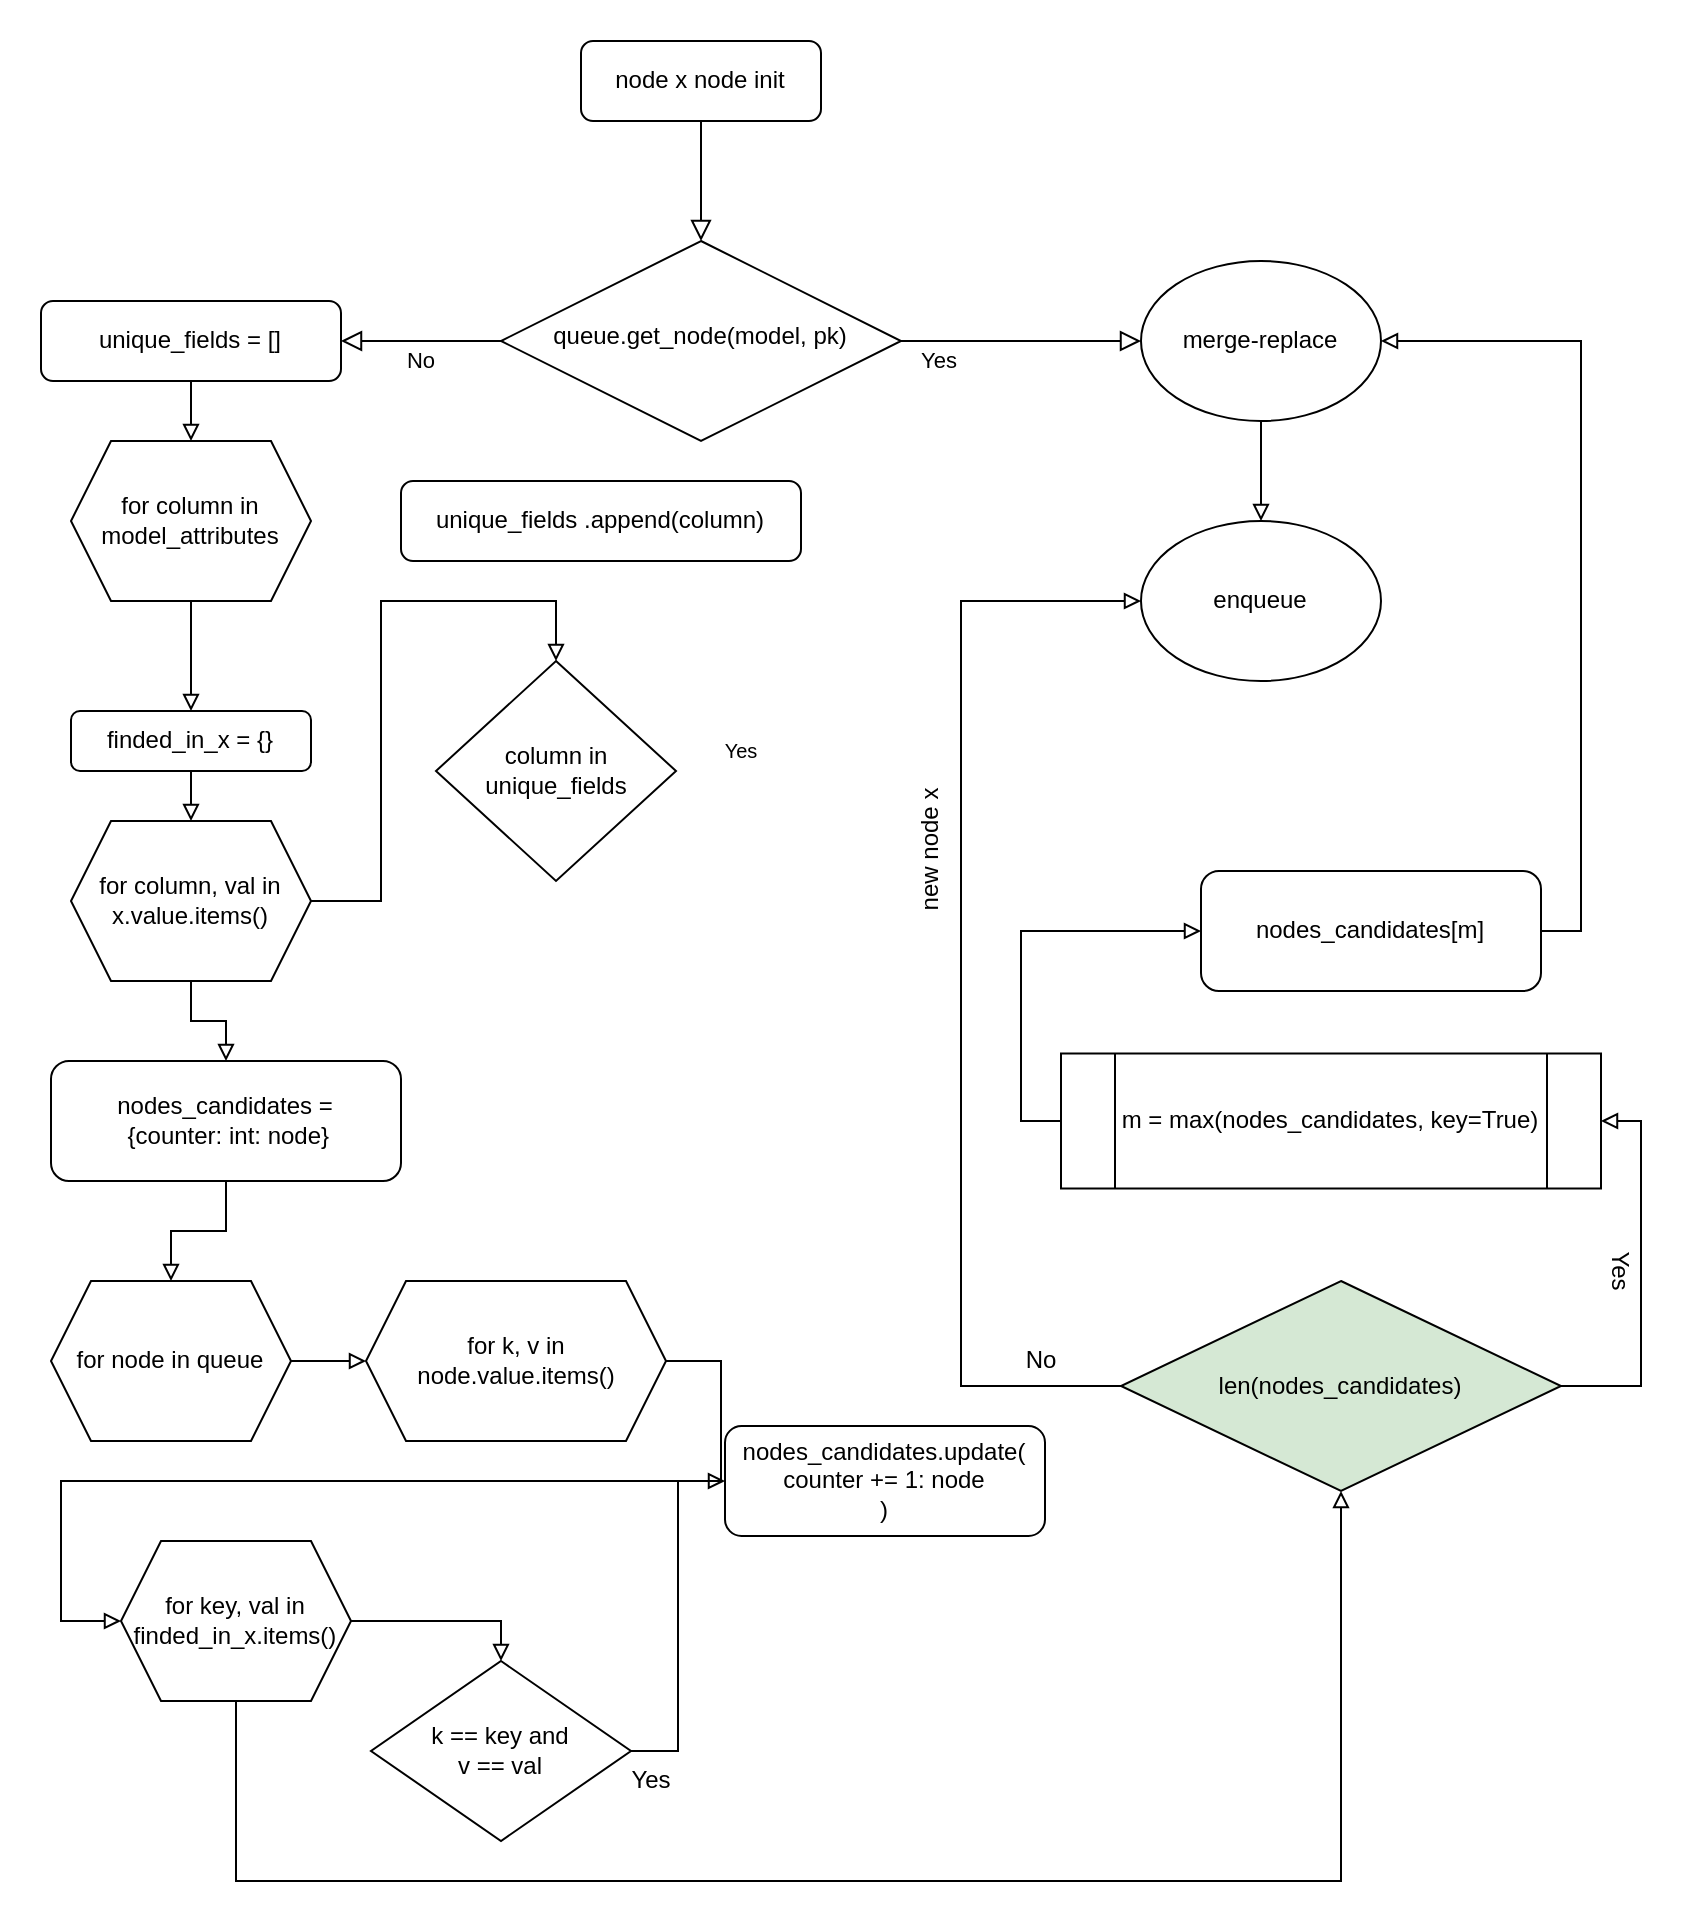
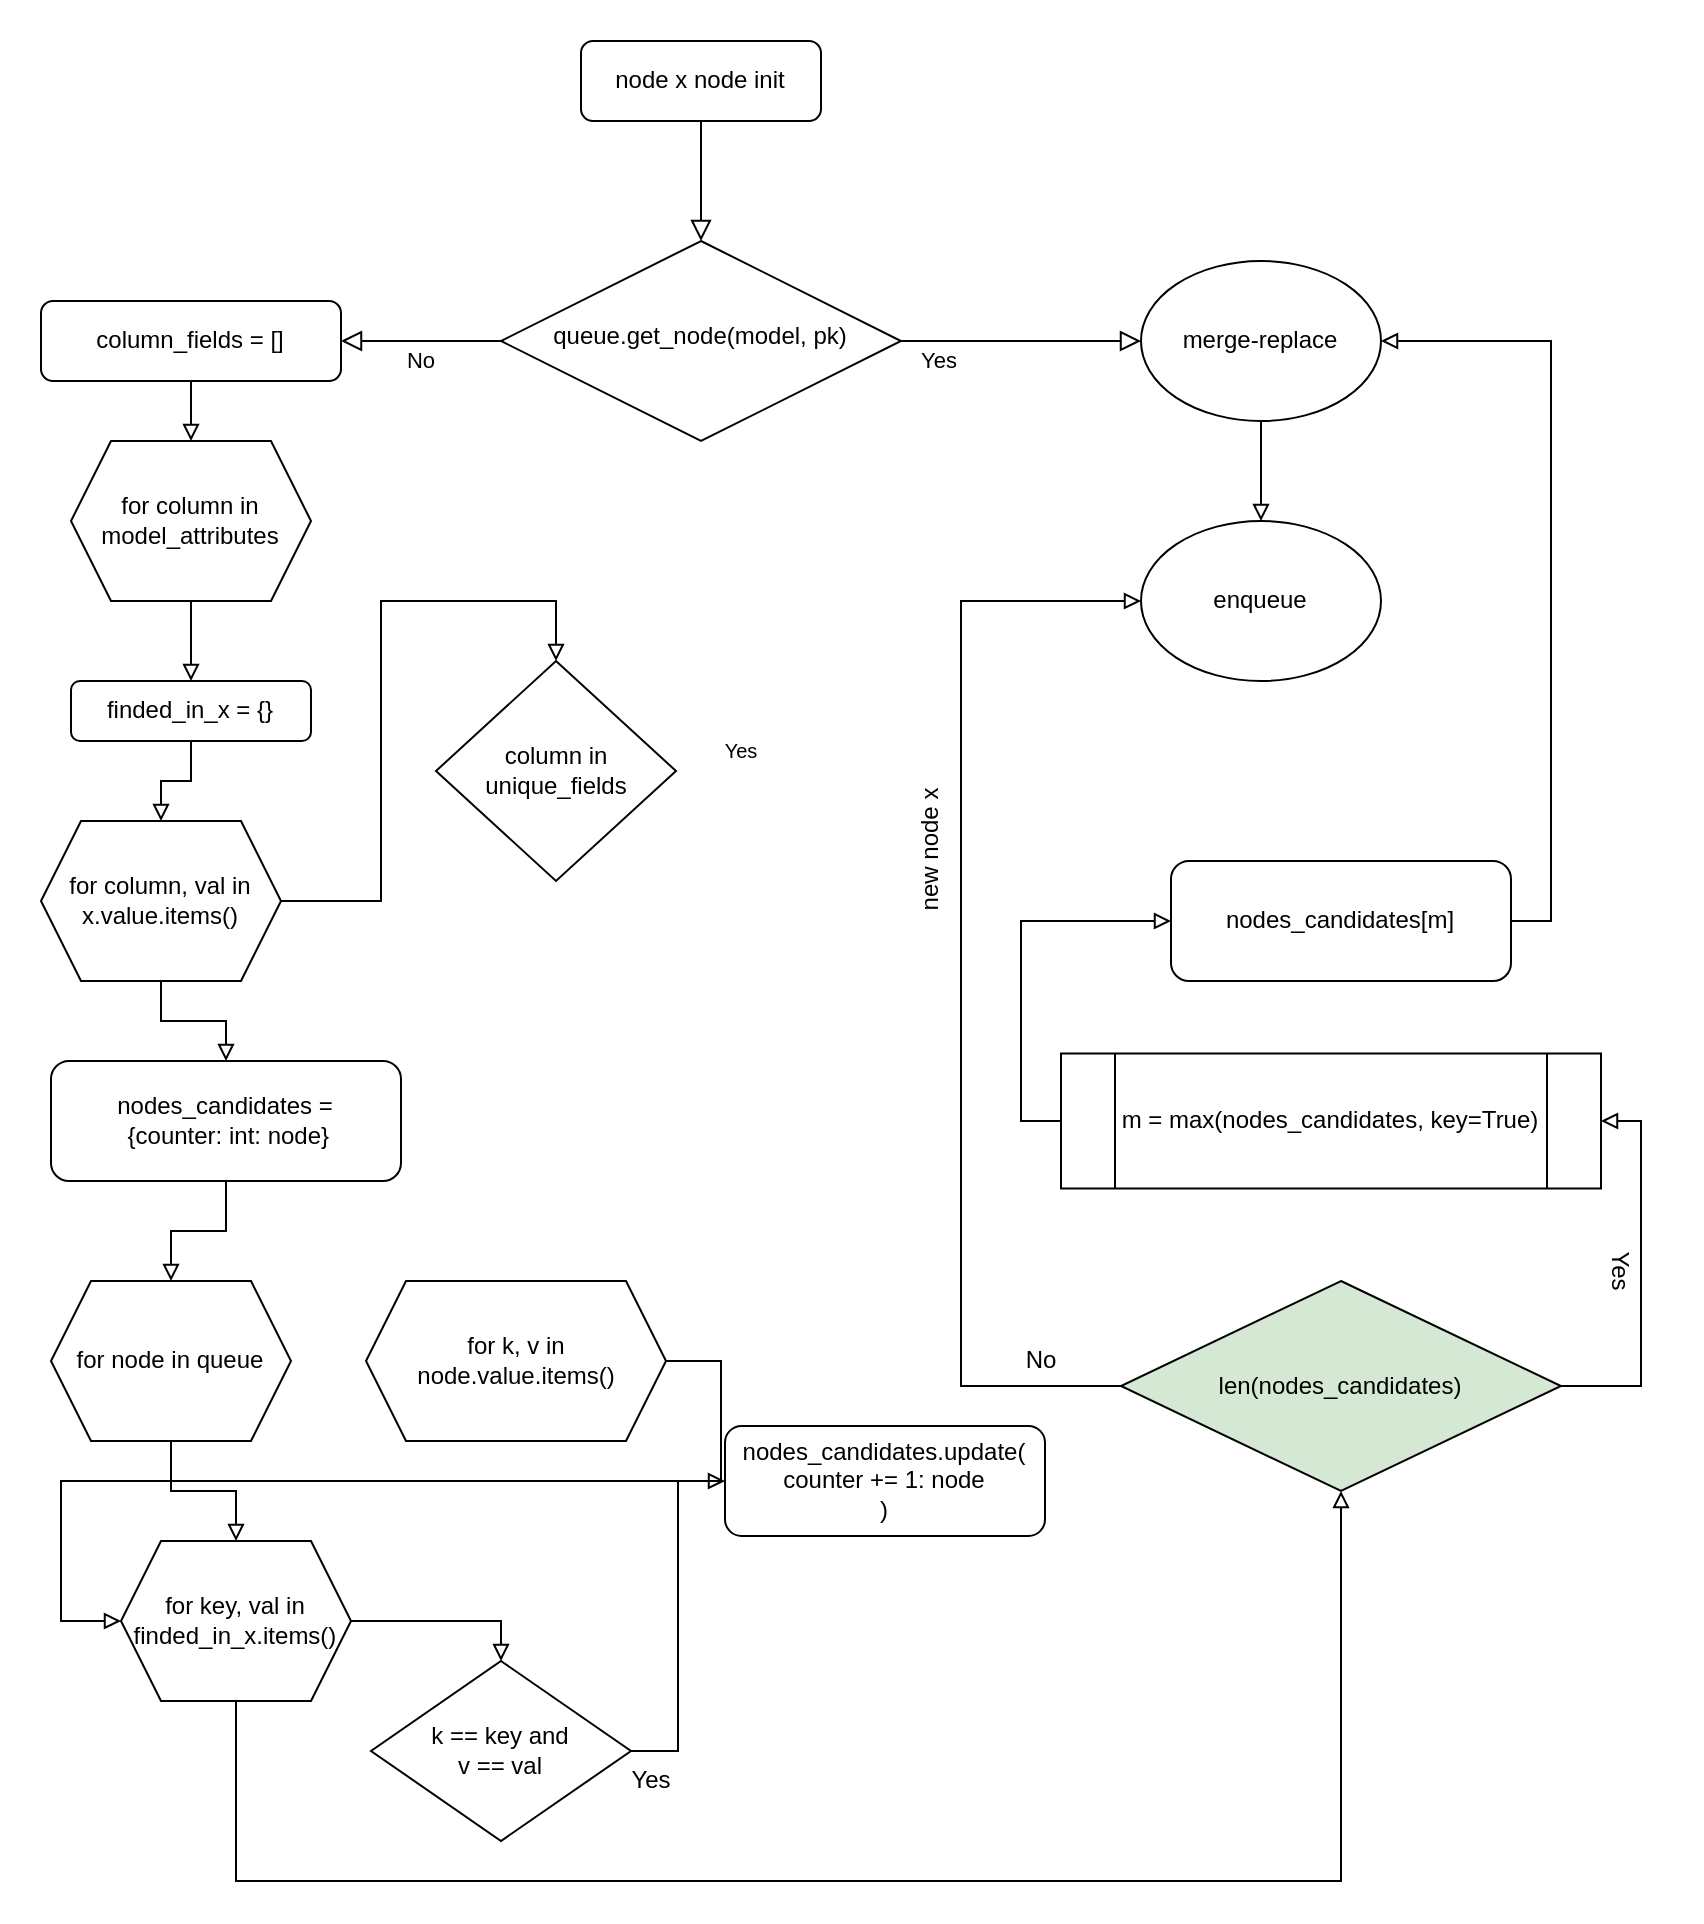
node "unique_fields = []": label "unique_fields = []" -> "column_fields = []"
node "unique_fields .append(column)": removed
node "finded_in_x = {}": moved (191, 741) -> (191, 711)
node "for column, val in x.value.items()": moved (191, 901) -> (161, 901)
node "nodes_candidates[m]": moved (1371, 931) -> (1341, 921)
edge "for node in queue" -> "for k, v in node.value.items()": now "for node in queue" -> "for key, val in finded_in_x.items()"
